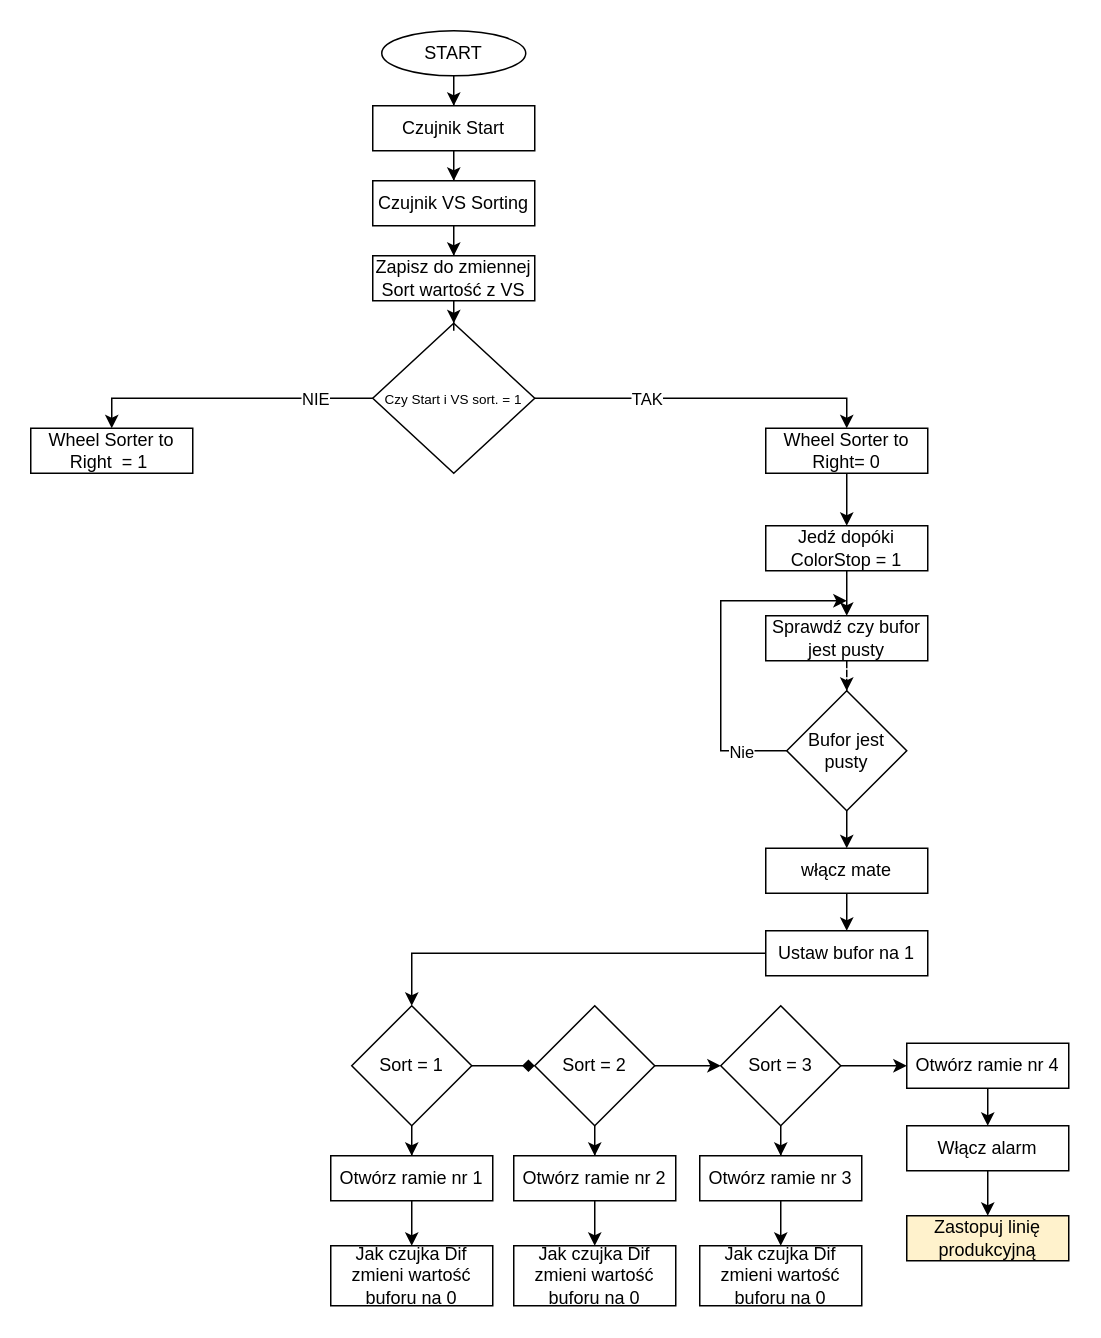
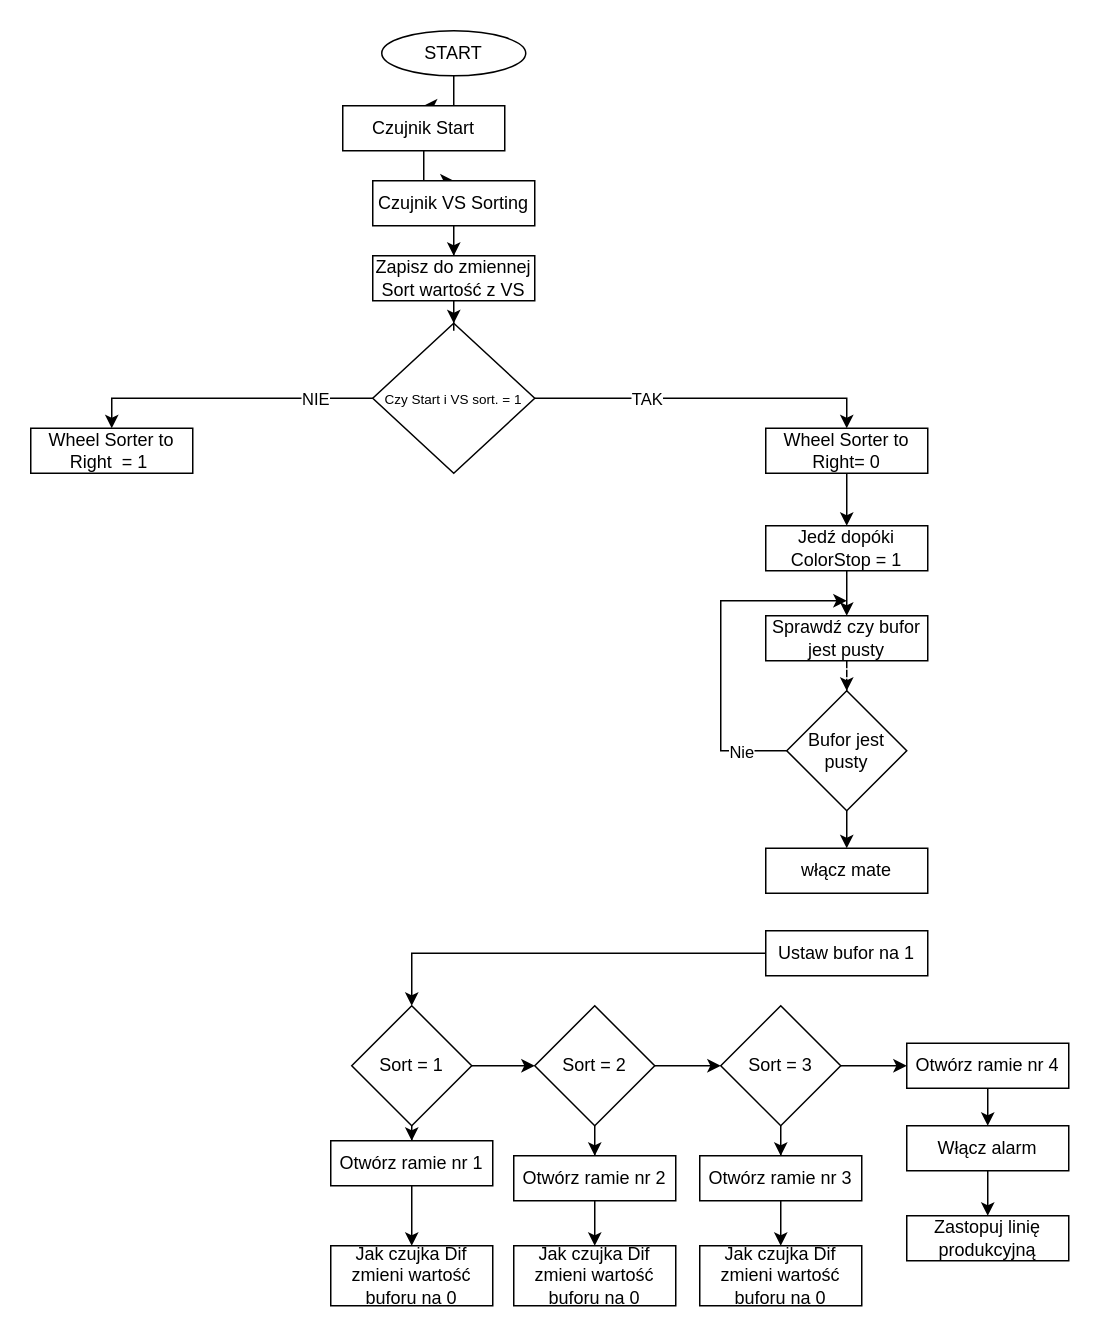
node "Czujnik Start": moved (454, 128) -> (424, 128)
edge "włącz mate" -> "Ustaw bufor na 1": removed
edge "Sort = 1" -> "Sort = 2": arrowhead diamond -> classic
node "Otwórz ramie nr 1": moved (412, 1178) -> (412, 1163)
node "Zastopuj linię produkcyjną": fillcolor #fff2cc -> #ffffff
